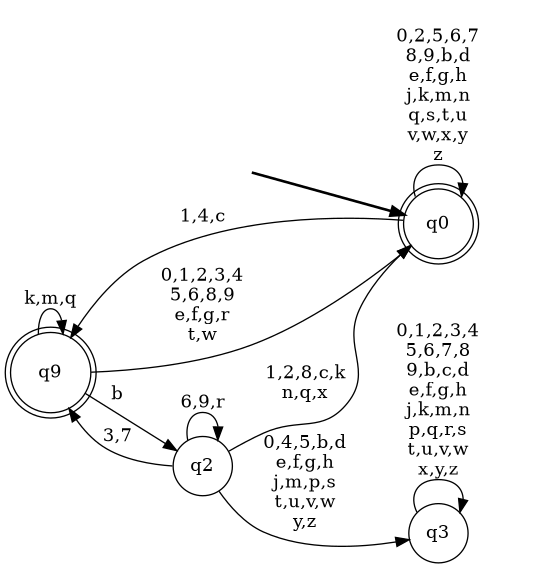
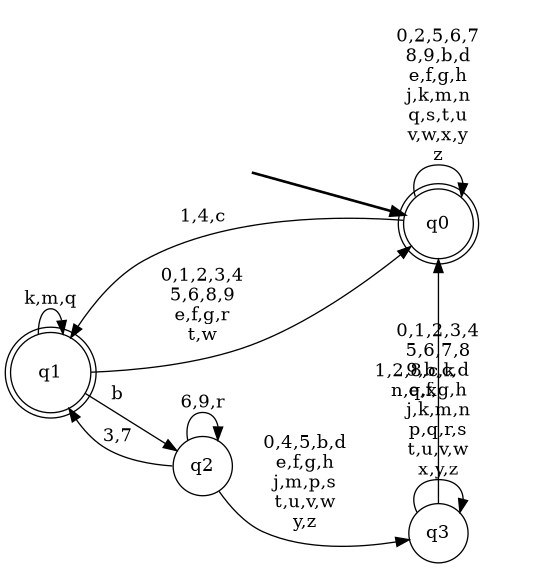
node "q9": label "q9" -> "q1"
edge "q2" -> "q0": now "q3" -> "q0"
